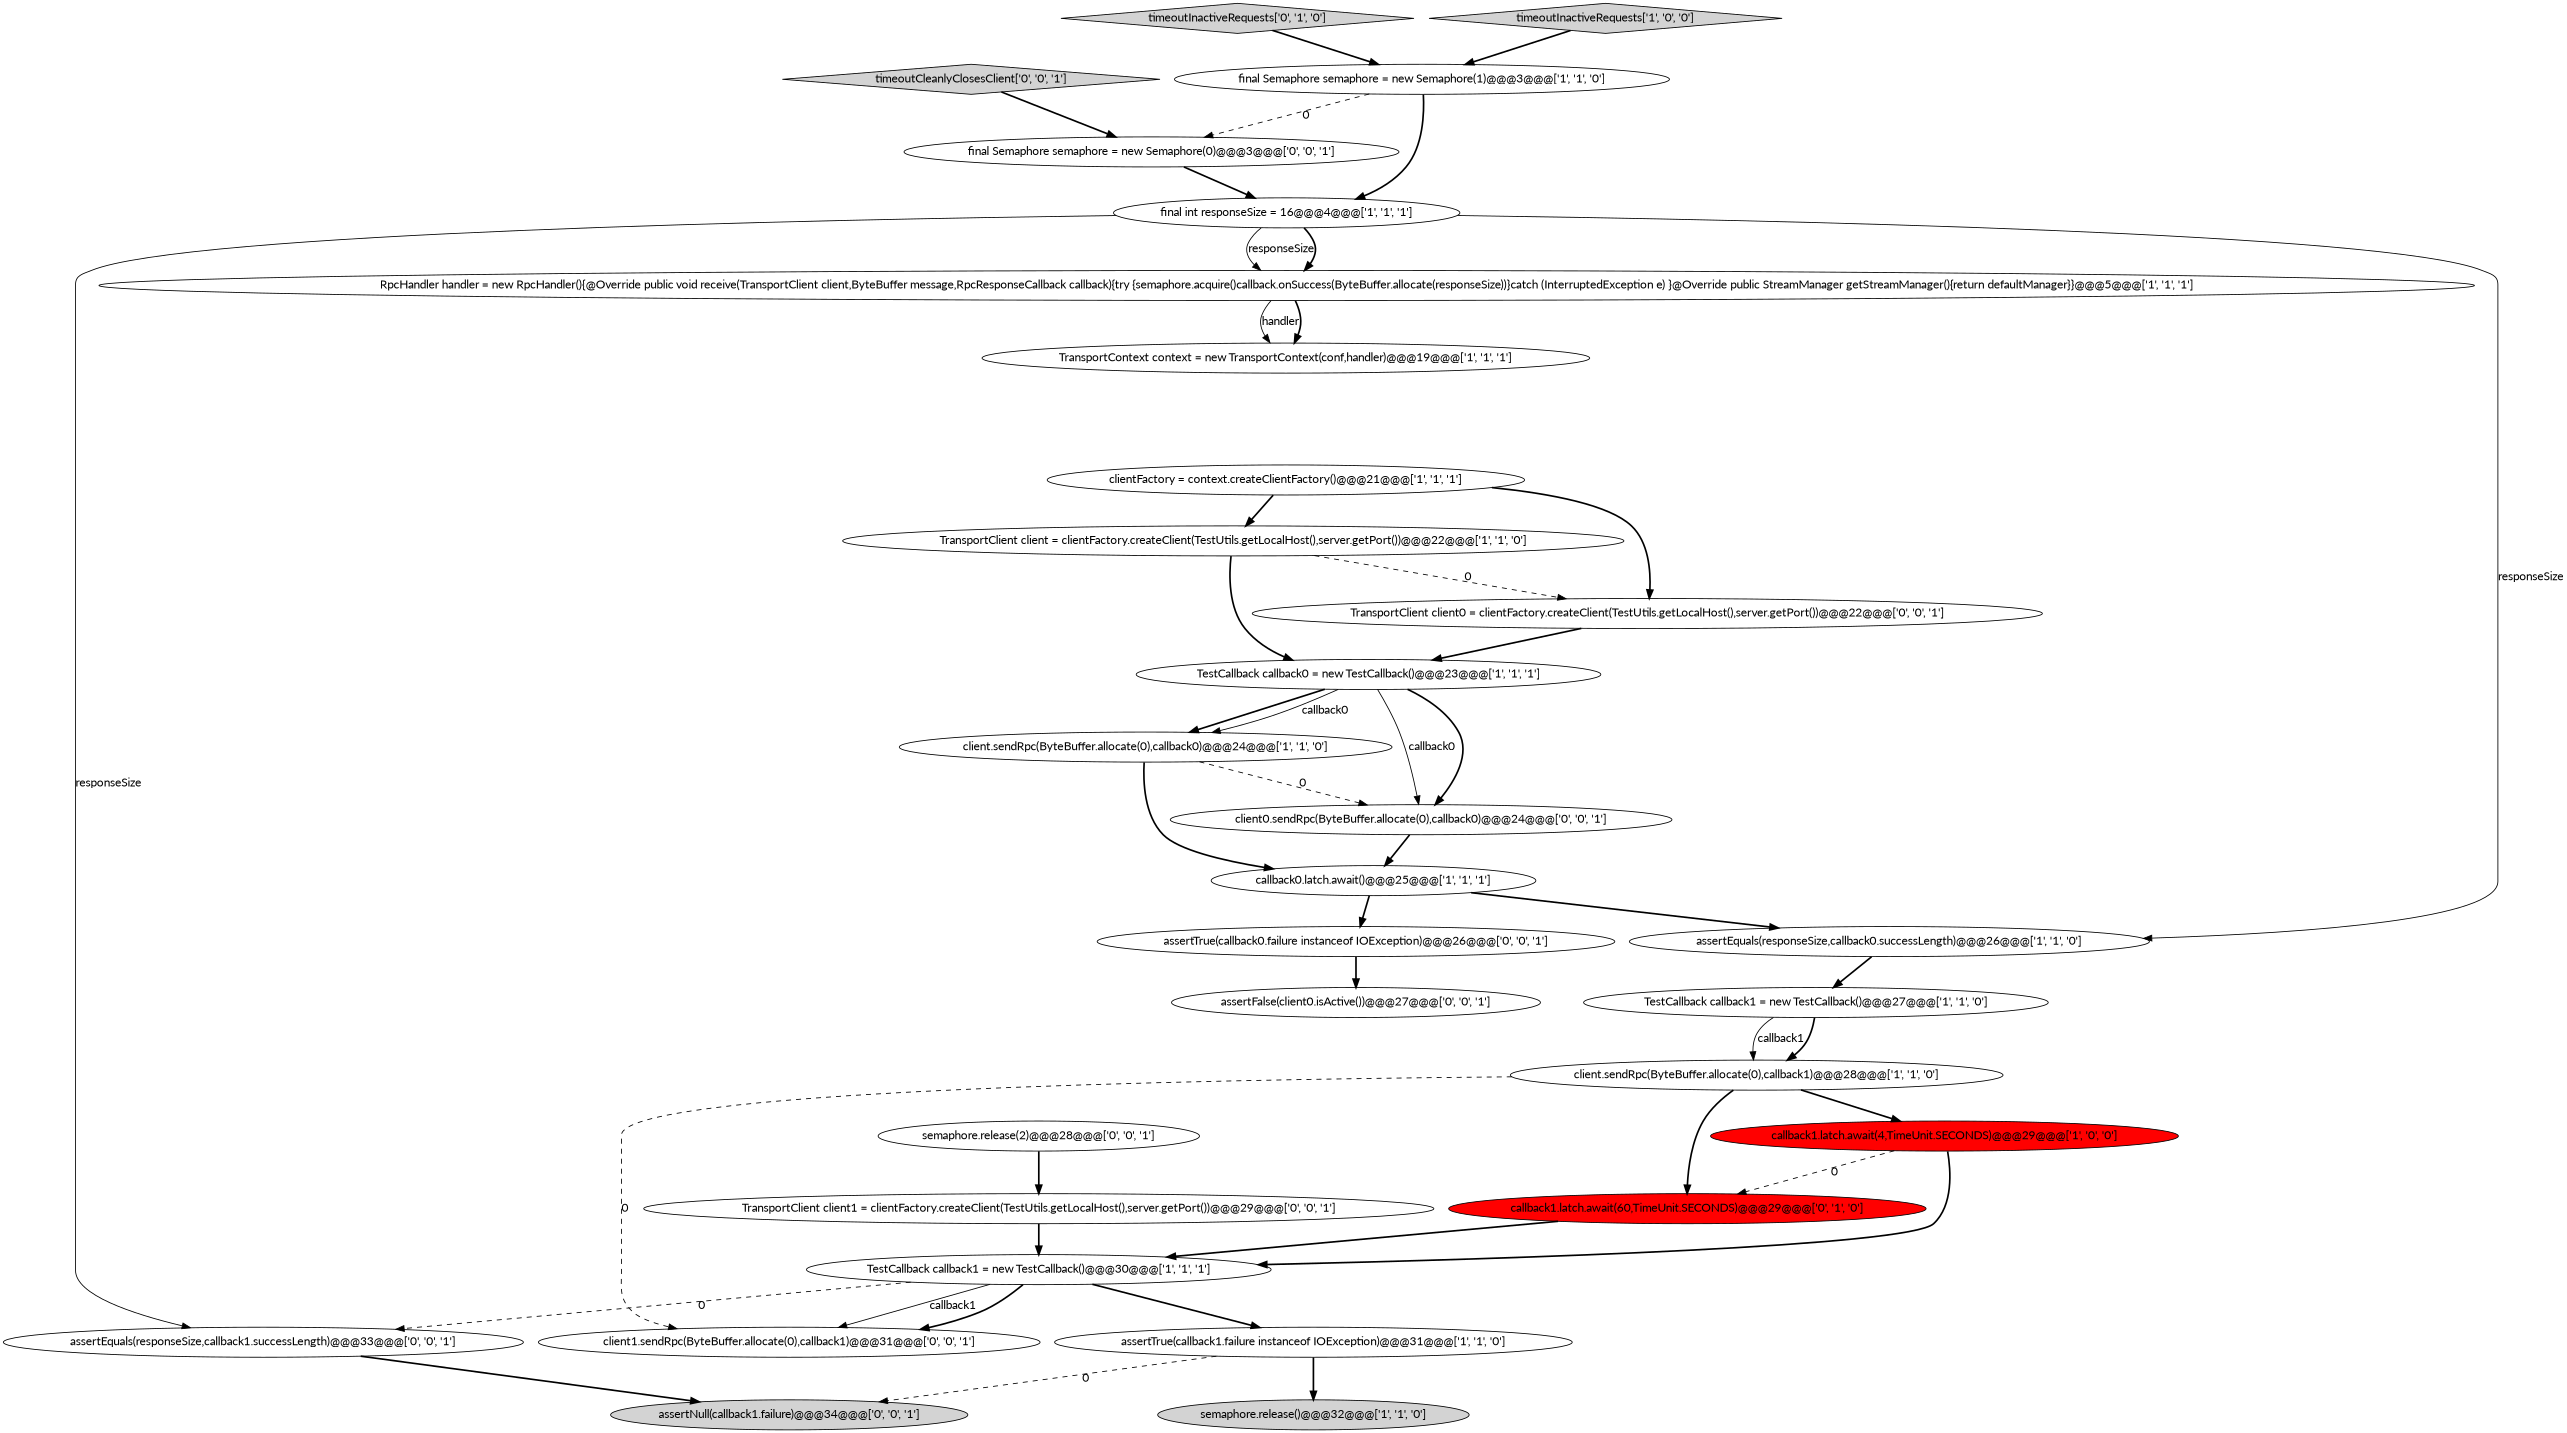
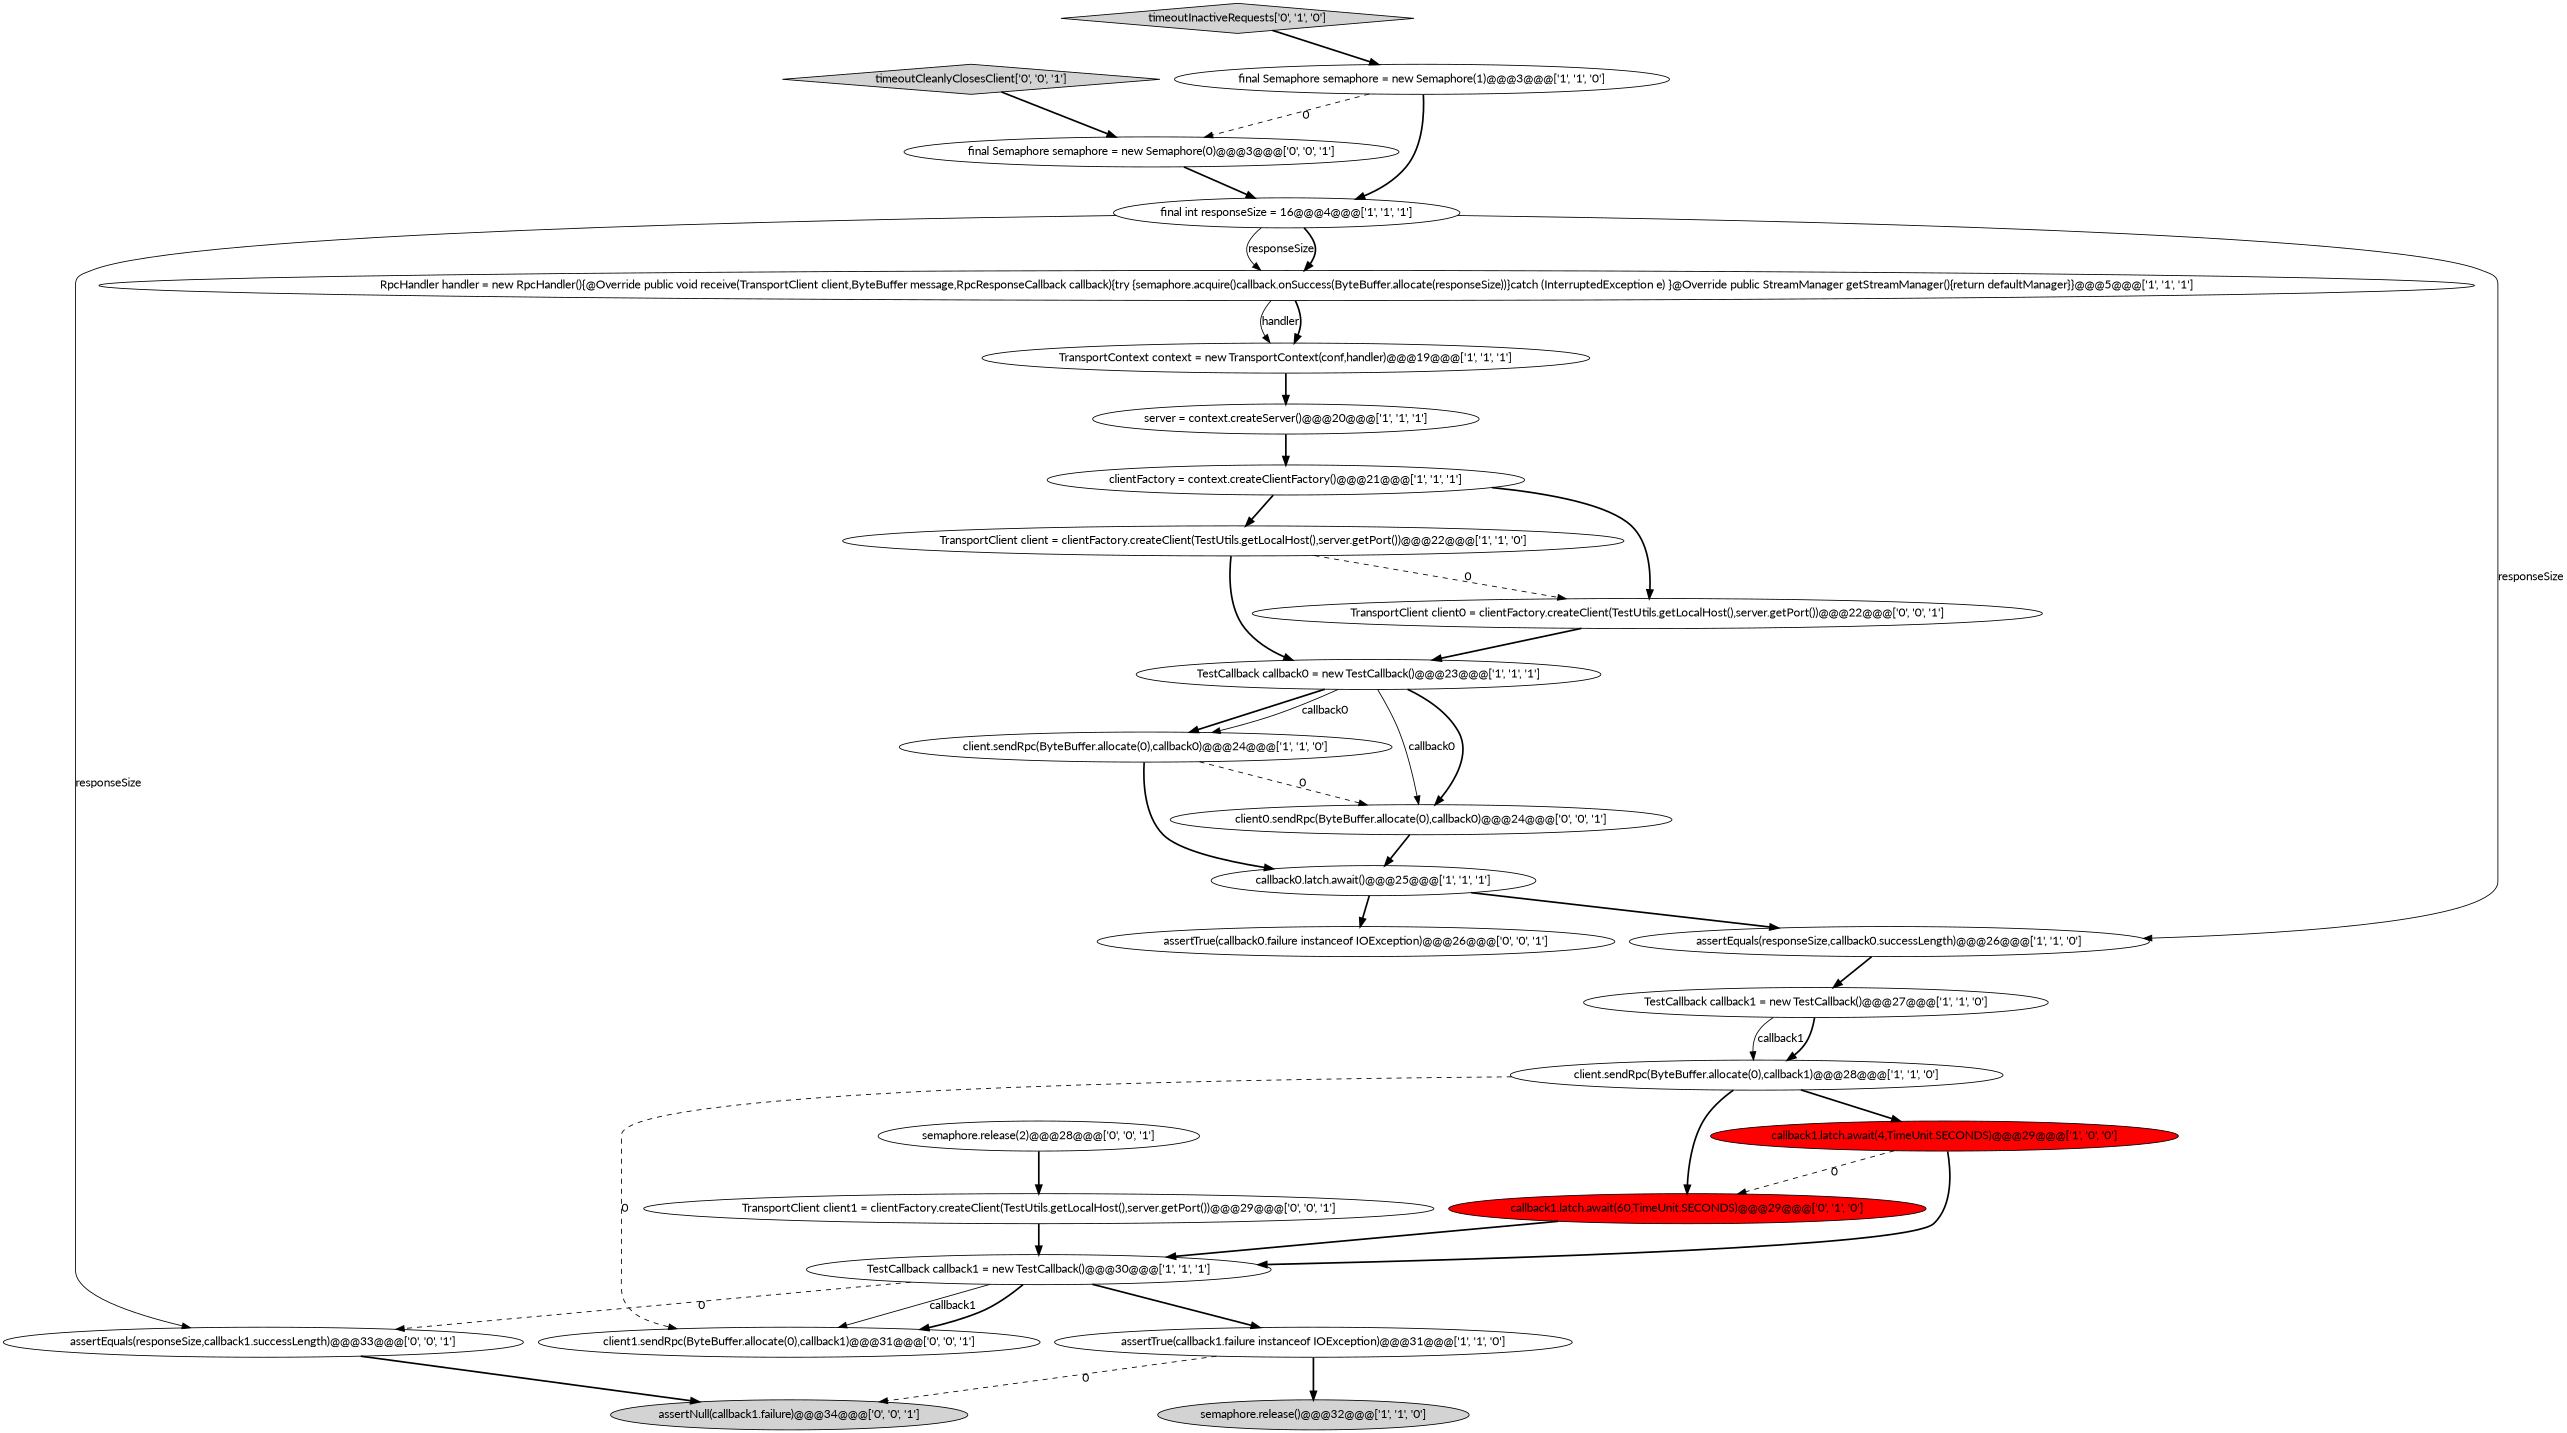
node "timeoutInactiveRequests['1', '0', '0']": removed
node "server = context.createServer()@@@20@@@['1', '1', '1']": added
node "assertFalse(client0.isActive())@@@27@@@['0', '0', '1']": removed
